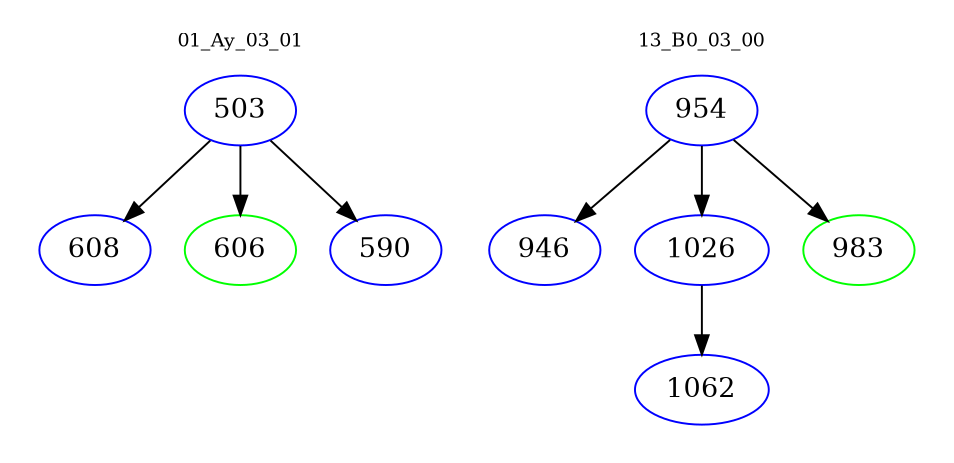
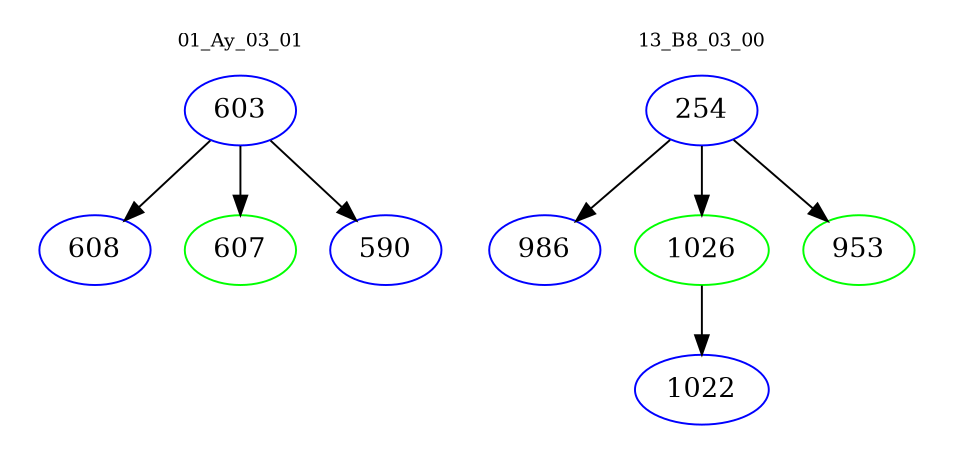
cluster "13_B0_03_00": label "13_B0_03_00" -> "13_B8_03_00"
node "503": label "503" -> "603"
node "954": label "954" -> "254"
node "606": label "606" -> "607"
node "946": label "946" -> "986"
node "1026": color blue -> green
node "983": label "983" -> "953"
node "1062": label "1062" -> "1022"
